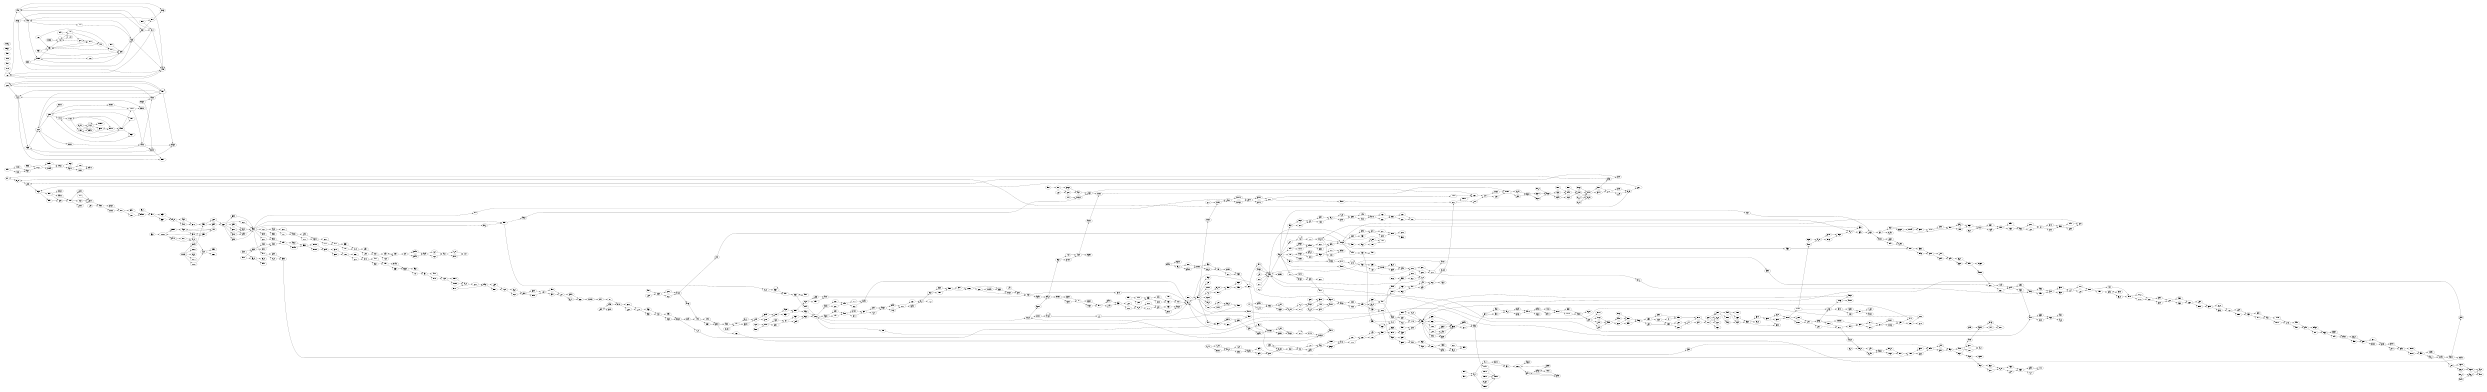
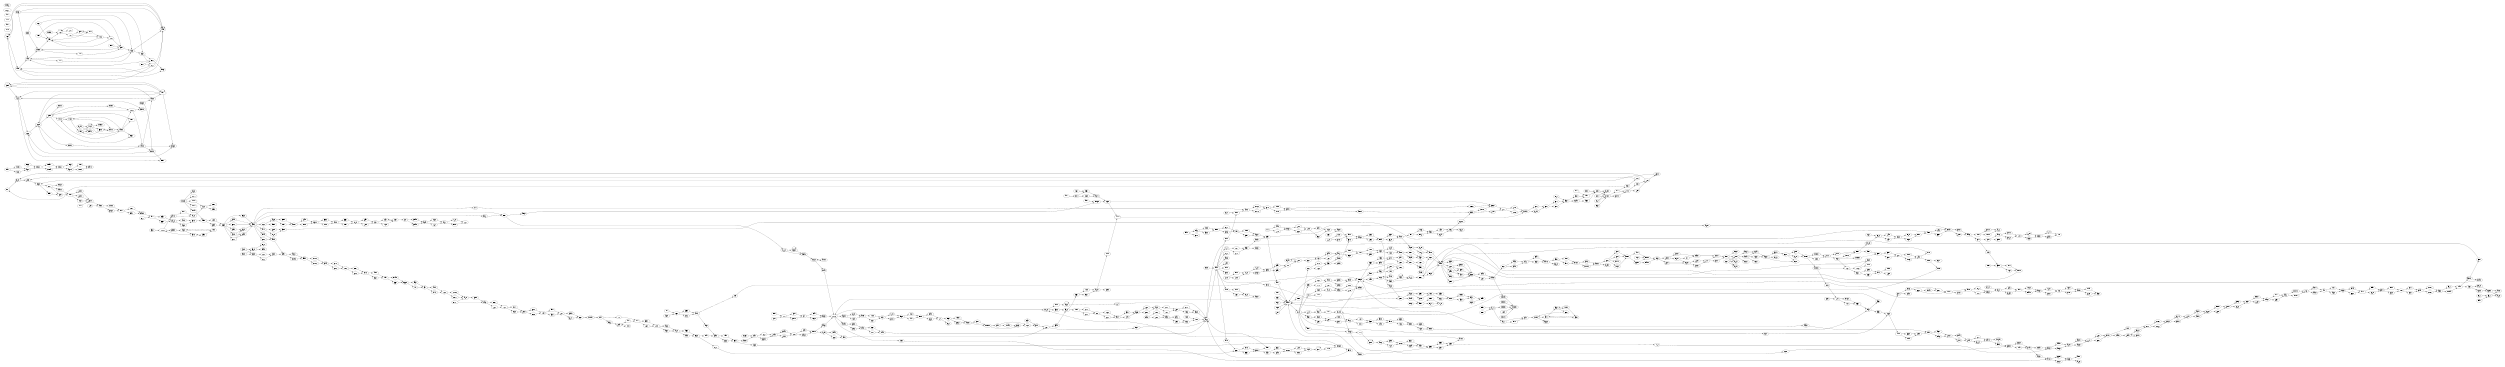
node "839-": removed
node "354-": added
